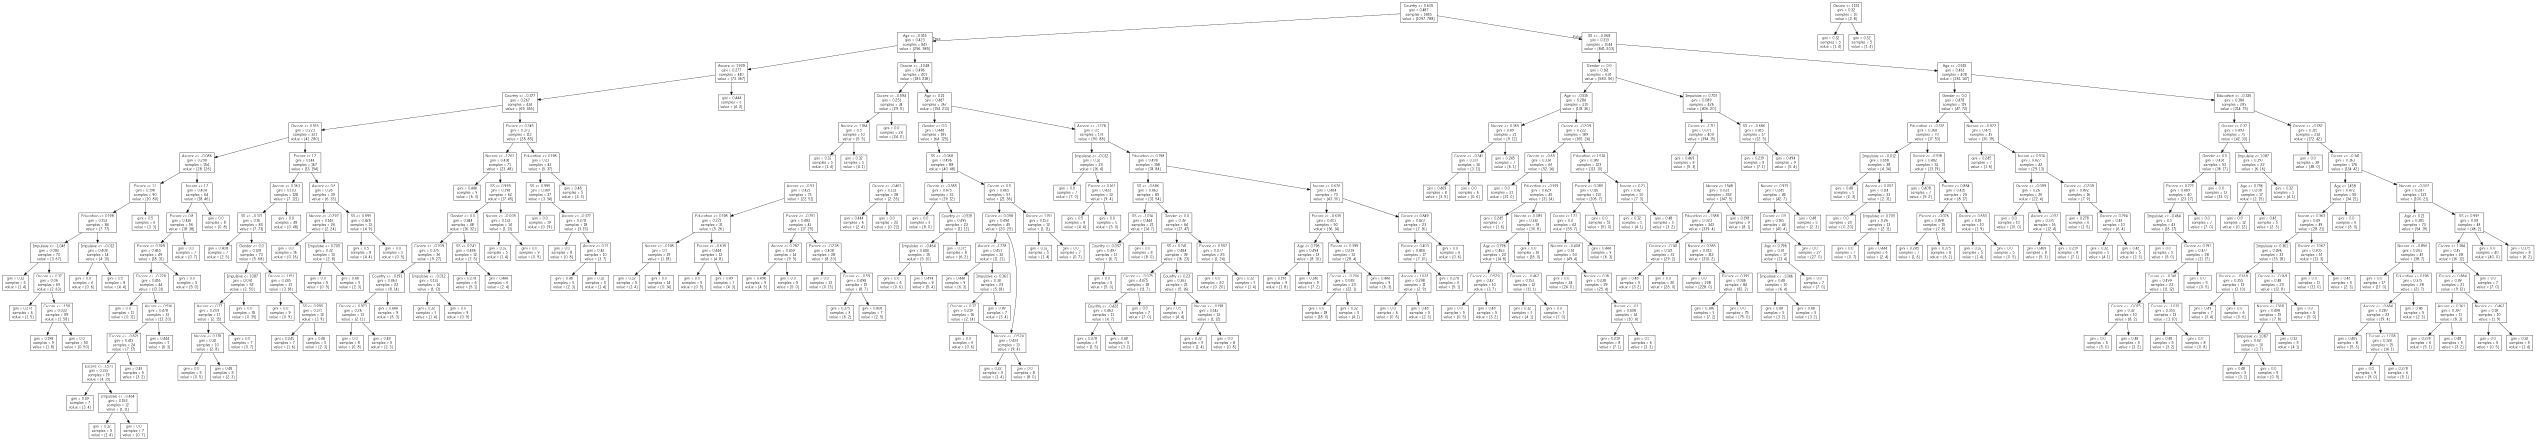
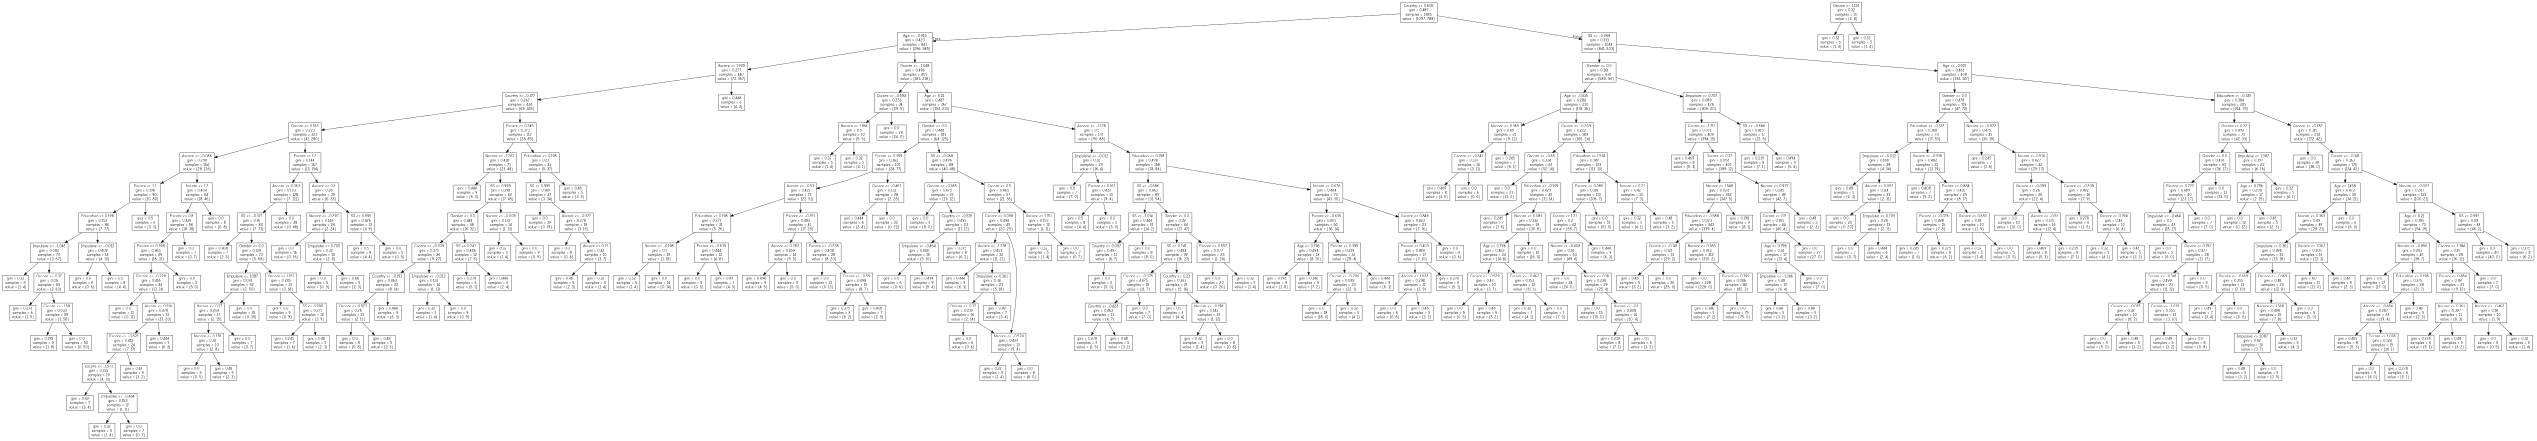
node "Escore <= 0.399 gini = 0.362 samples = 101 value = [24, 77]": added
node "Oscore <= 0.37 gini = 0.058 samples = 401 value = [389, 12]": added
edge "Impulsive <= 1.087 gini = 0.397 samples = 22 value = [6, 16]" -> "Age <= 0.796 gini = 0.208 samples = 17 value = [2, 15]": added
edge "Ascore <= -0.53 gini = 0.421 samples = 73 value = [22, 51]" -> "Escore <= -0.751 gini = 0.482 samples = 42 value = [17, 25]": added
edge "Ascore <= 0.363 gini = 0.49 samples = 49 value = [28, 21]" -> "Oscore <= 1.062 gini = 0.305 samples = 16 value = [13, 3]": removed
edge "SS <= 0.995 gini = 0.08 samples = 48 value = [46, 2]" -> "Cscore <= 1.384 gini = 0.49 samples = 28 value = [16, 12]": now "Age <= 0.21 gini = 0.385 samples = 73 value = [54, 19]" -> "Cscore <= 1.384 gini = 0.49 samples = 28 value = [16, 12]"
node "gini = 0.0 samples = 11 value = [11, 0]": label "gini = 0.0 samples = 11 value = [11, 0]" -> "gini = 4.0 samples = 11 value = [11, 0]"
node "gini = 0.0 samples = 15 value = [15, 0]": added
